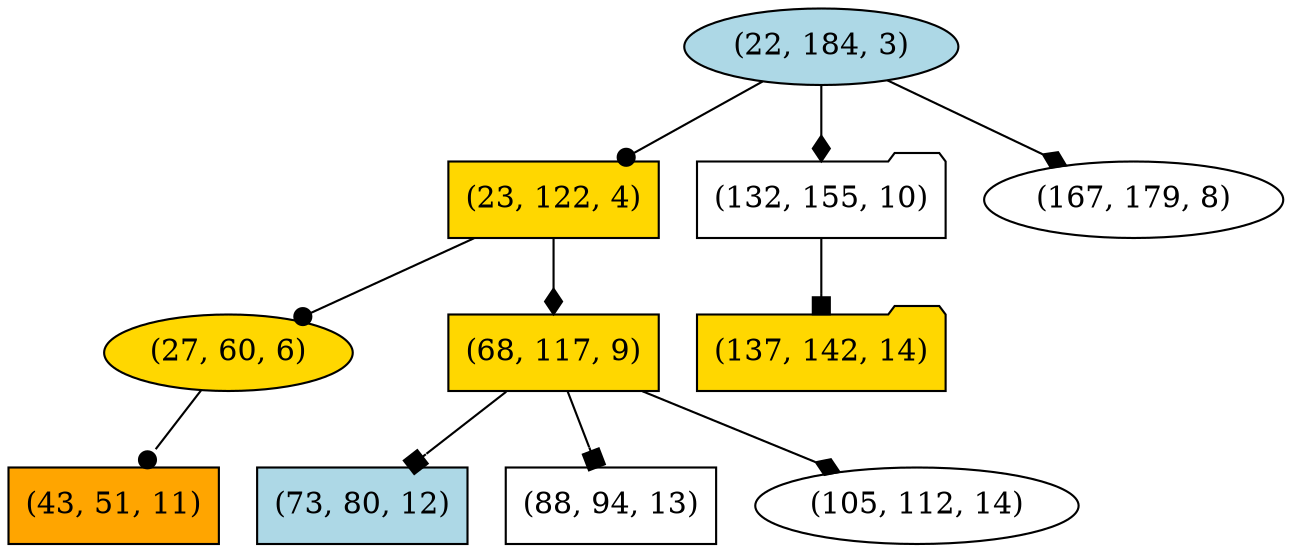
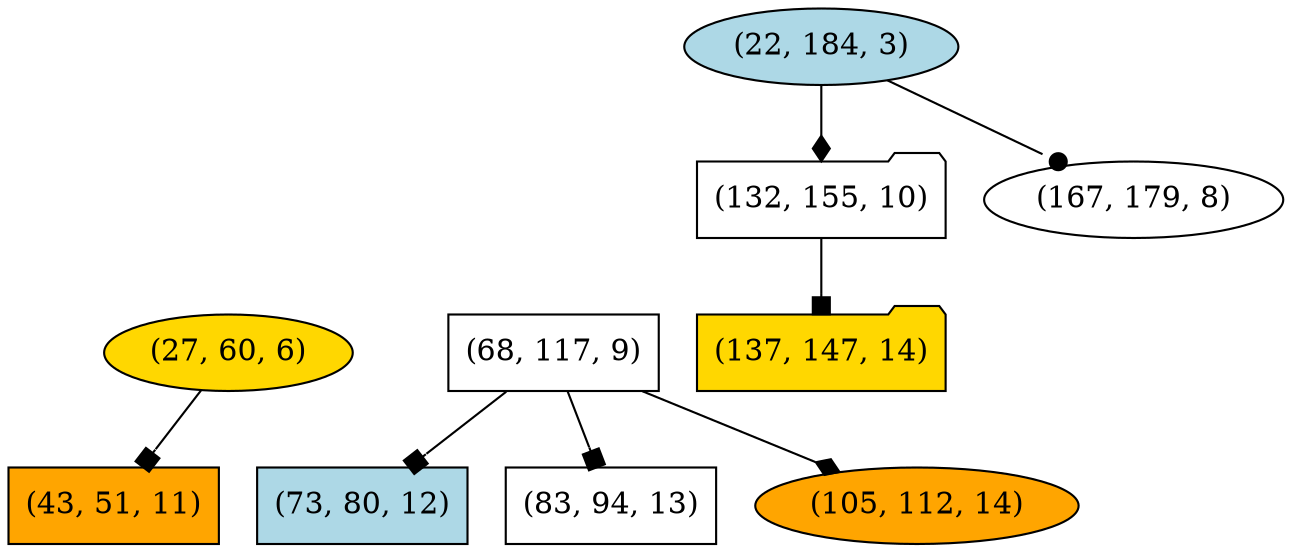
edge "(22, 184, 3)" -> "(167, 179, 8)": arrowhead diamond -> dot
node "(23, 122, 4)": removed
node "(68, 117, 9)": fillcolor gold -> white
node "(137, 142, 14)": label "(137, 142, 14)" -> "(137, 147, 14)"
edge "(27, 60, 6)" -> "(43, 51, 11)": arrowhead dot -> box
node "(88, 94, 13)": label "(88, 94, 13)" -> "(83, 94, 13)"
node "(105, 112, 14)": fillcolor white -> orange
